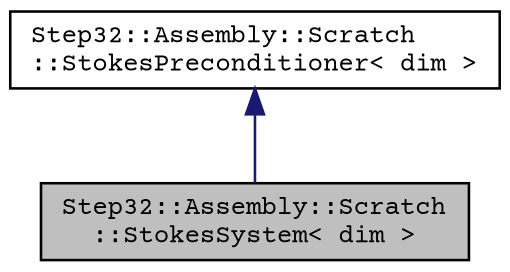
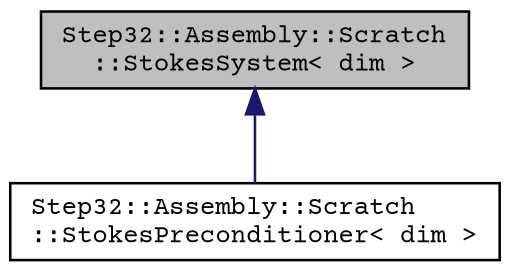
edge "Step32::Assembly::Scratch ::StokesSystem< dim >" -> "Step32::Assembly::Scratch ::StokesPreconditioner< dim >": reversed
